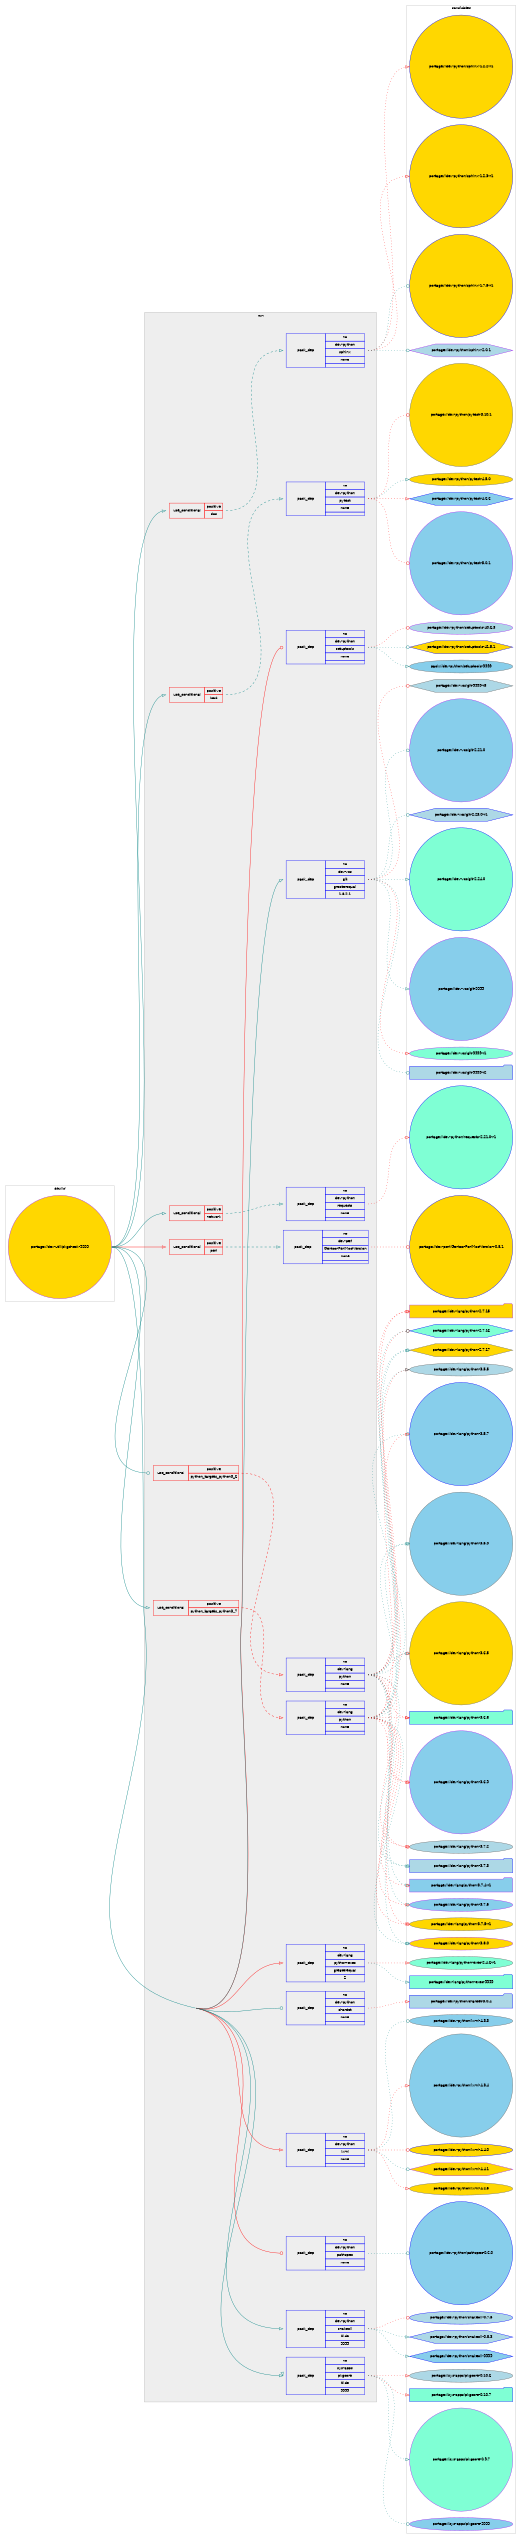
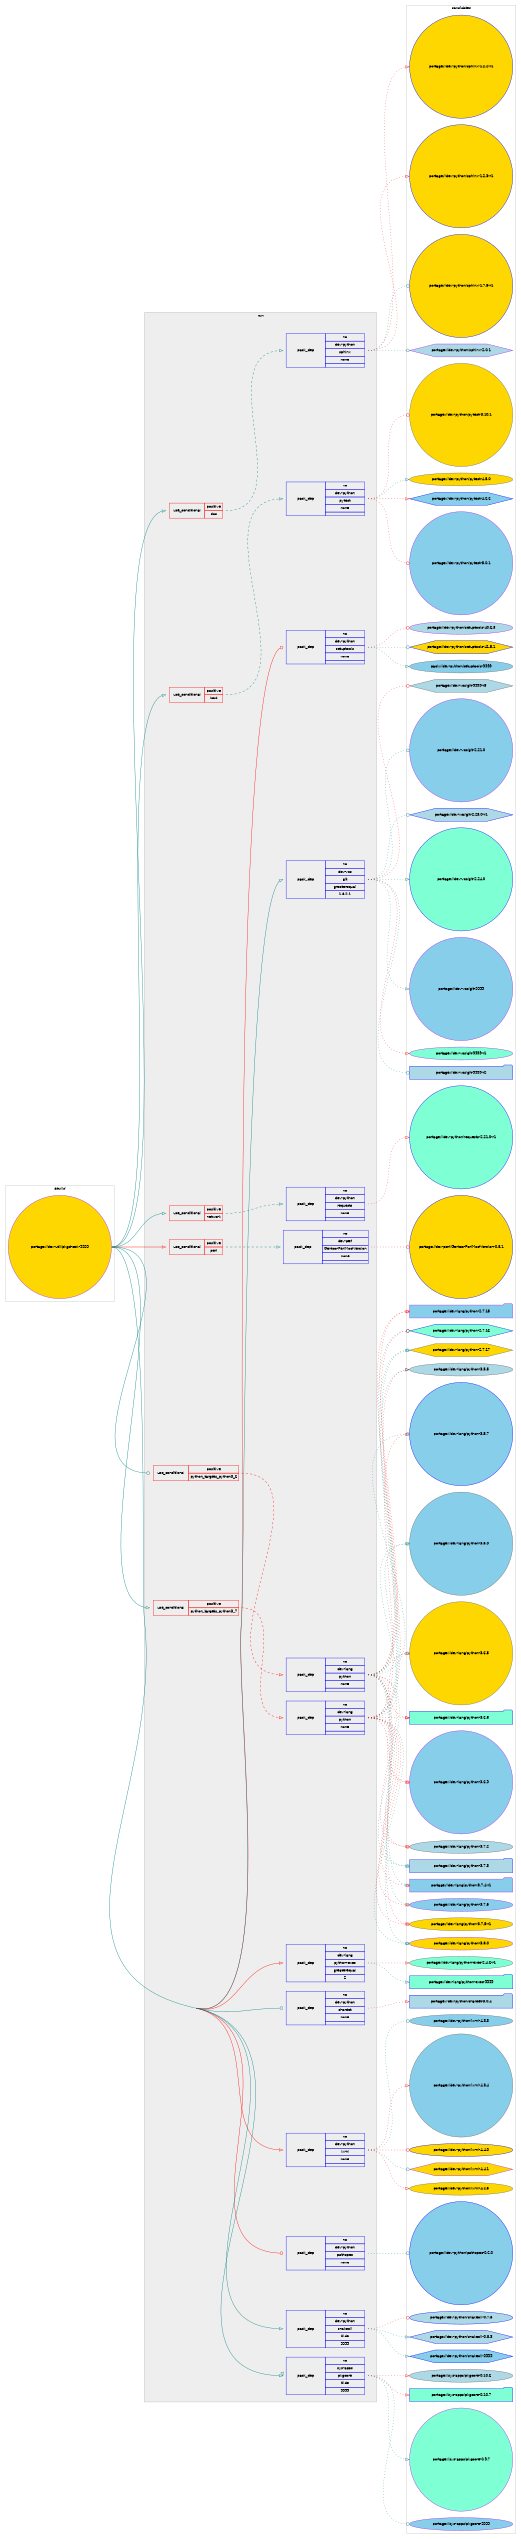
node "portage://dev-lang/python-2.7.15": fillcolor gold -> skyblue
